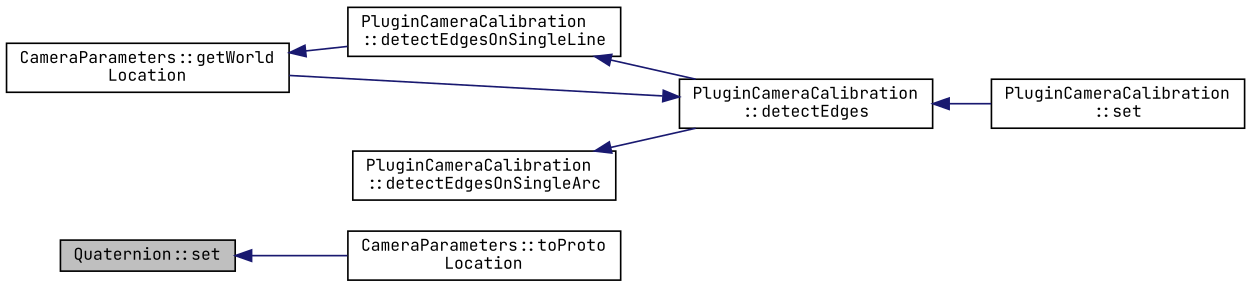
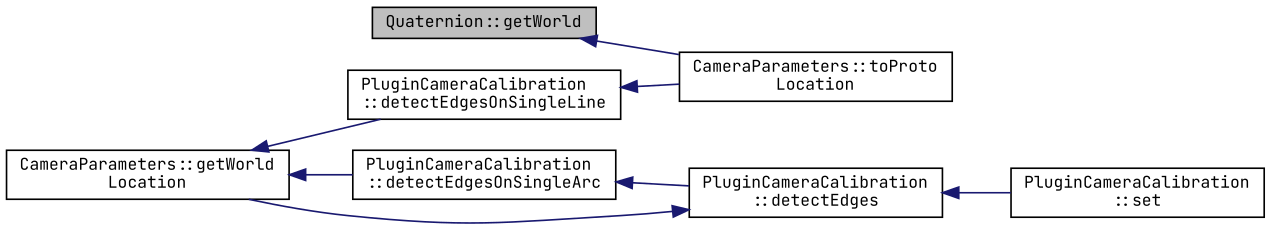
edge "PluginCameraCalibration ::detectEdges" -> "PluginCameraCalibration ::detectEdgesOnSingleLine": now "CameraParameters::toProto Location" -> "PluginCameraCalibration ::detectEdgesOnSingleLine"
edge "PluginCameraCalibration ::detectEdgesOnSingleArc" -> "CameraParameters::getWorld Location": added
node "Quaternion::set": label "Quaternion::set" -> "Quaternion::getWorld"
